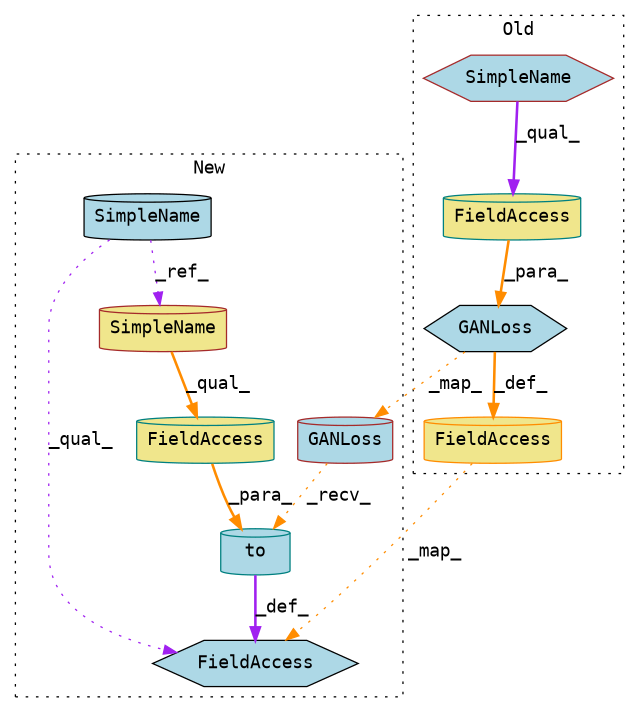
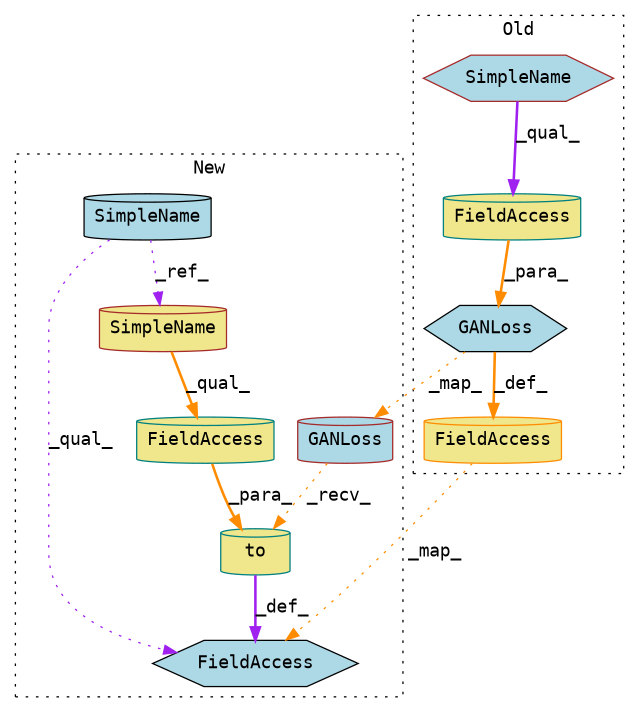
node "to": fillcolor lightblue -> khaki
